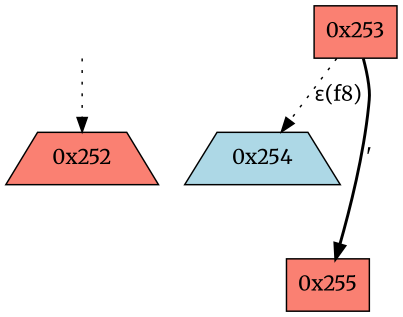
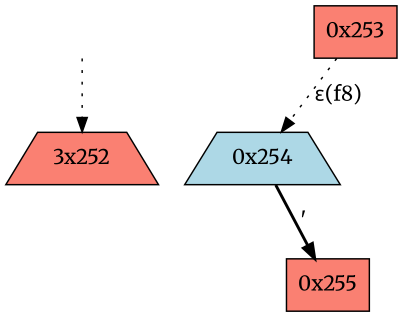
edge "0x253" -> "0x255": now "0x254" -> "0x255"
node "0x252": label "0x252" -> "3x252"
